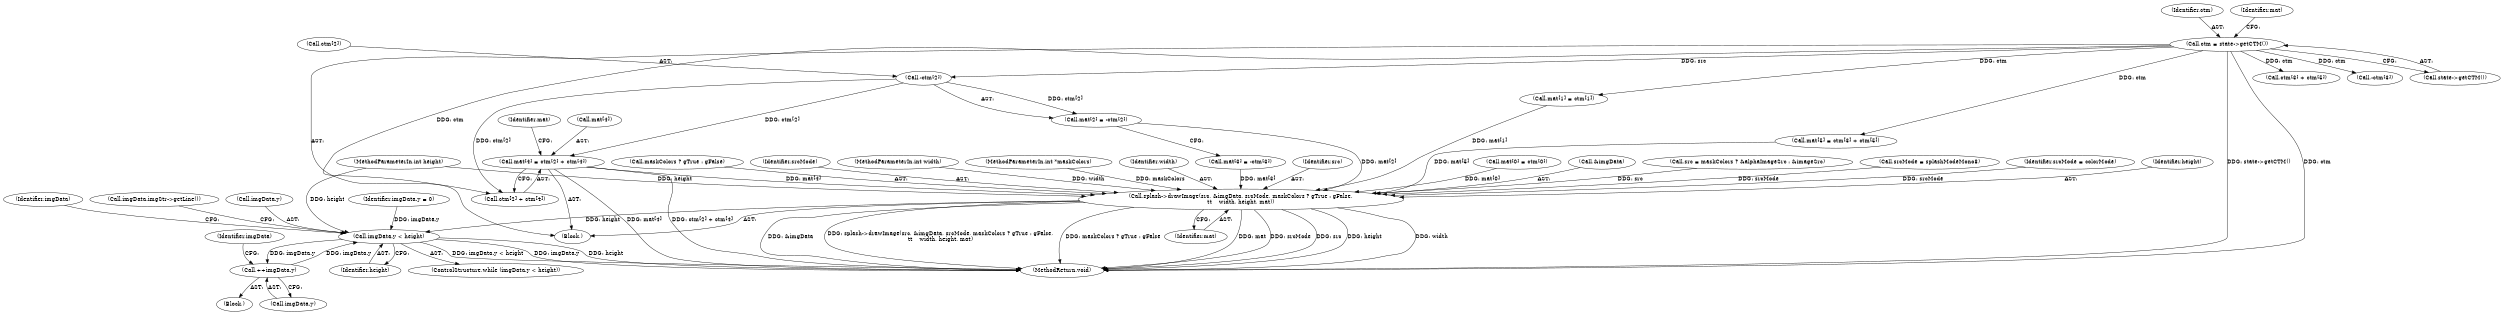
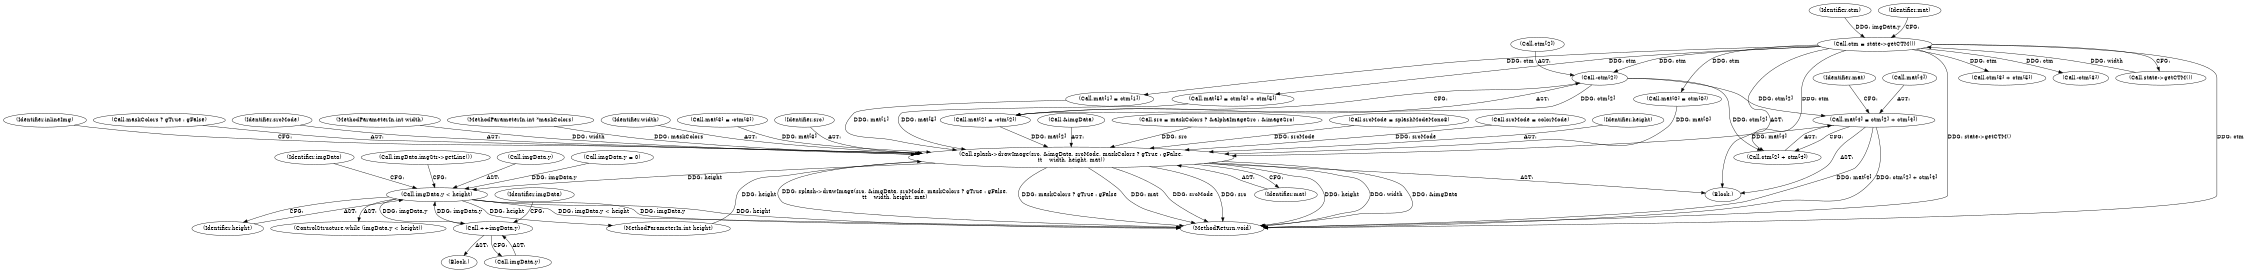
edge "(Identifier,ctm)" -> "(Call,ctm = state->getCTM())": label "AST: " -> "DDG: imgData.y"
edge "(Call,ctm = state->getCTM())" -> "(Call,mat[0] = ctm[0])": added, label "DDG: ctm"
edge "(Call,ctm = state->getCTM())" -> "(Call,-ctm[2])": label "DDG: src" -> "DDG: ctm"
edge "(Call,state->getCTM())" -> "(Call,ctm = state->getCTM())": label "AST: " -> "DDG: width"
node "(Identifier,inlineImg)": added
edge "(Call,mat[2] = -ctm[2])" -> "(Call,mat[3] = -ctm[3])": now "(Call,mat[2] = -ctm[2])" -> "(Call,-ctm[2])"
node "(Identifier,srcMode = colorMode)": label "(Identifier,srcMode = colorMode)" -> "(Call,srcMode = colorMode)"
edge "(MethodParameterIn,int height)" -> "(Call,imgData.y < height)": reversed
node "(Identifier,imgData.y = 0)": label "(Identifier,imgData.y = 0)" -> "(Call,imgData.y = 0)"
